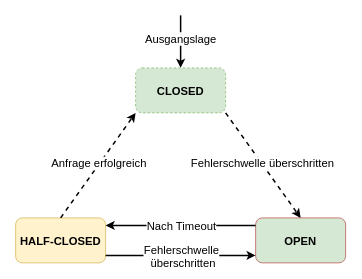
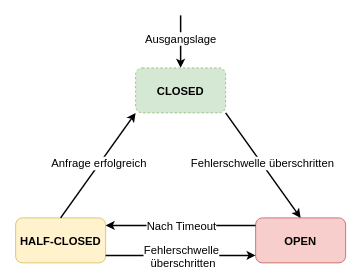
edge "CLOSED" -> "OPEN": style dashed -> solid
edge "HALF-CLOSED" -> "CLOSED": style dashed -> solid
node "OPEN": fillcolor #d5e8d4 -> #f8cecc
